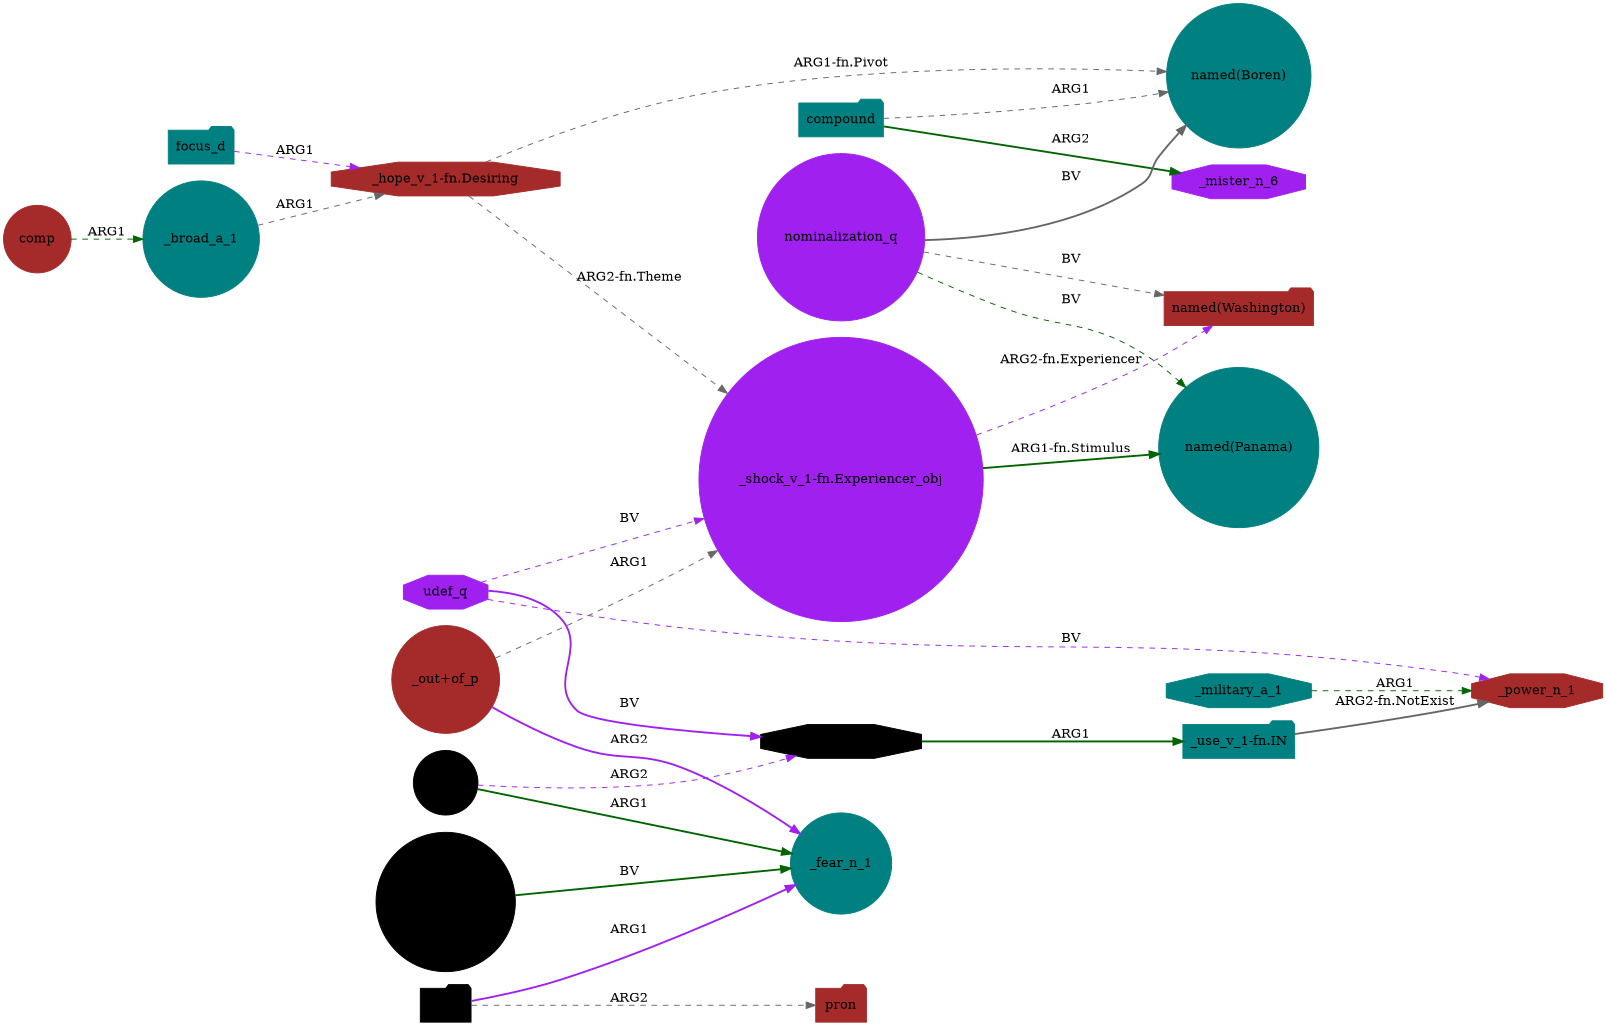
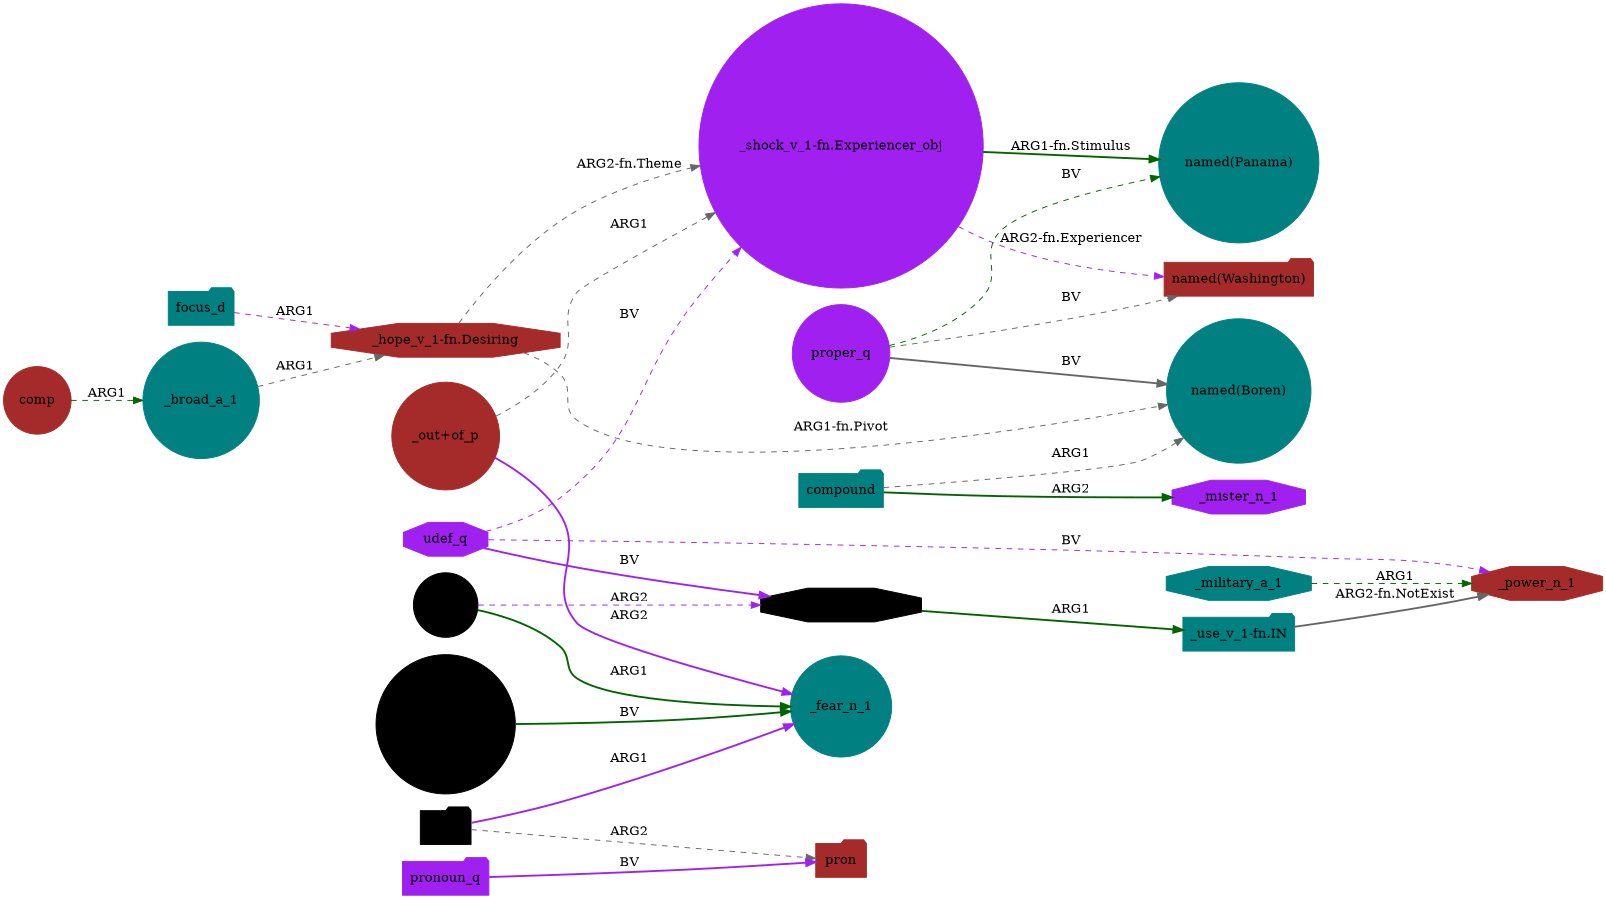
node "_mister_n_6": label "_mister_n_6" -> "_mister_n_1"
node "nominalization_q": label "nominalization_q" -> "proper_q"
node "pronoun_q": added
